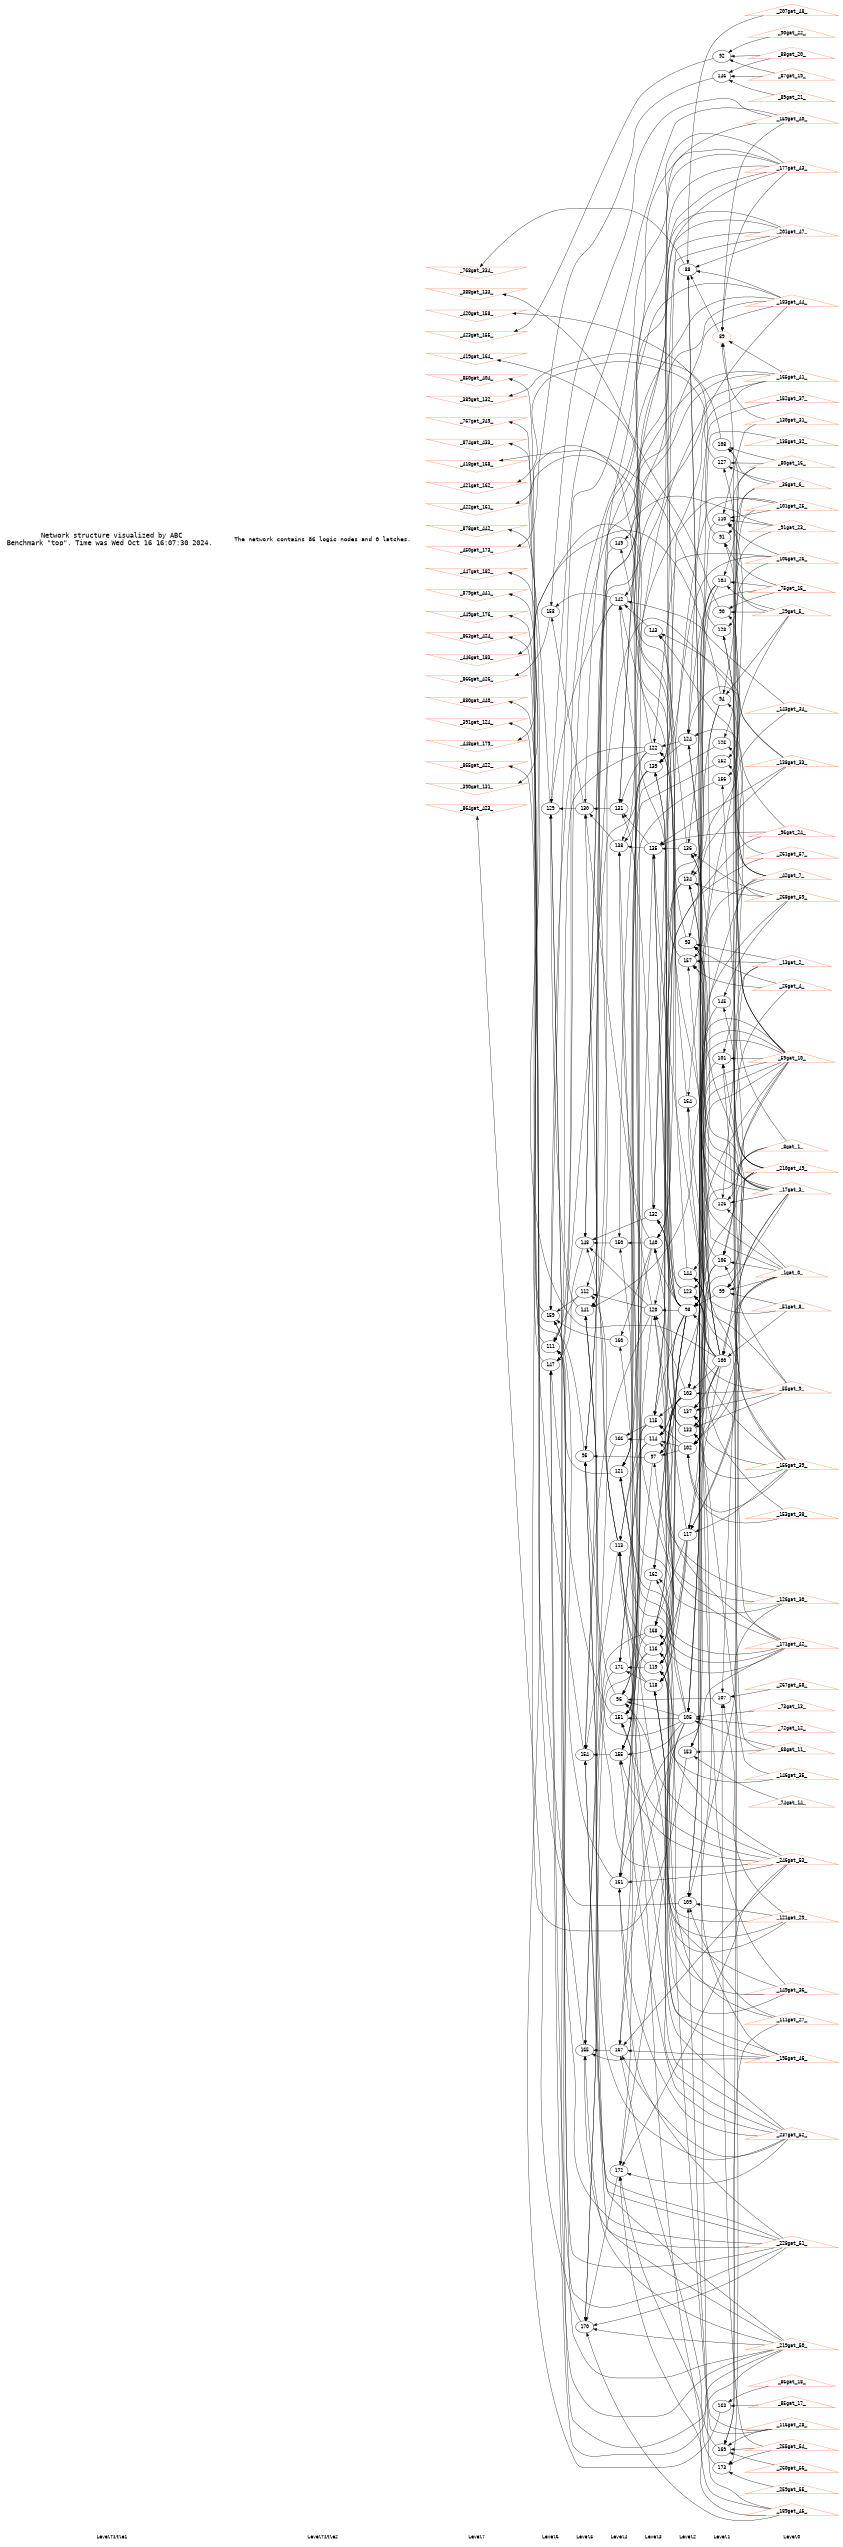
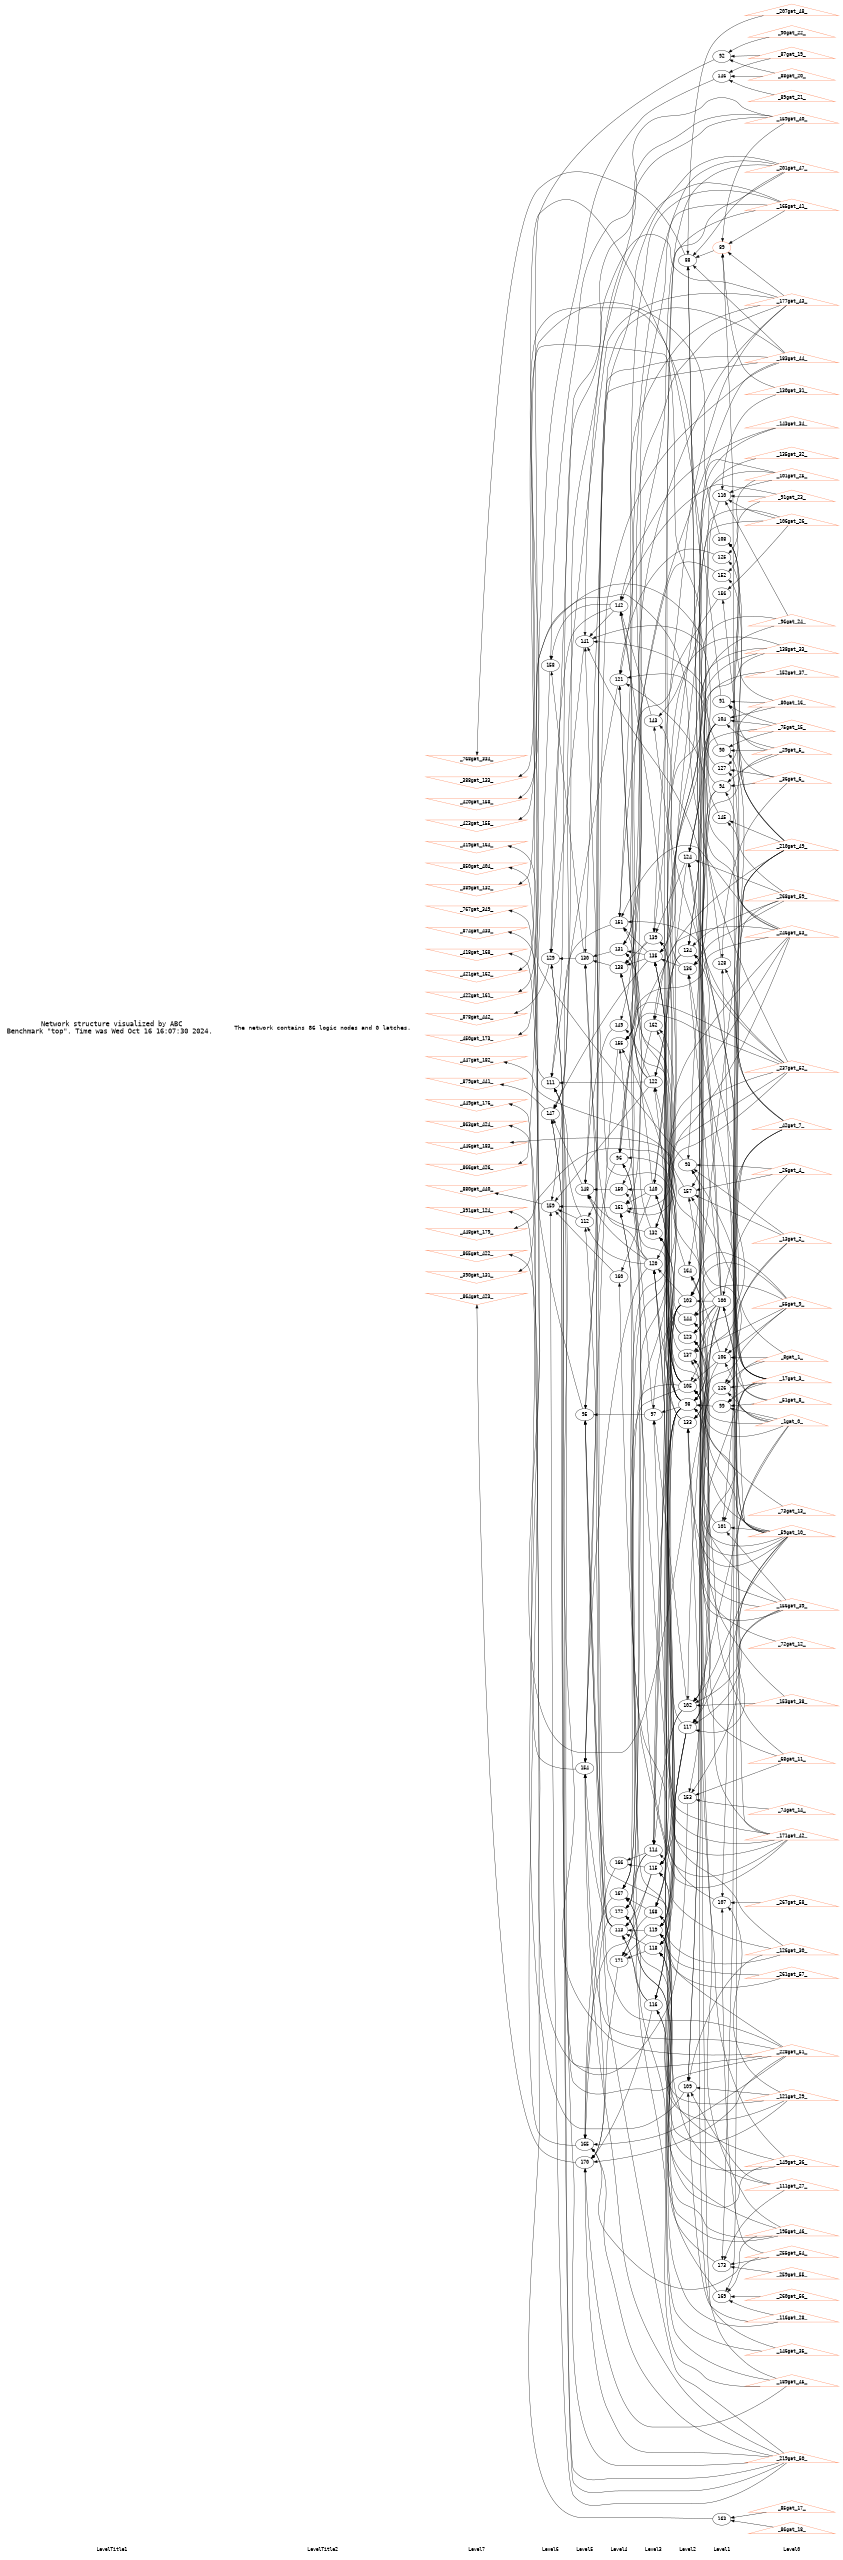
edge "139" -> "147": now "135" -> "147"
edge "_111gat_27_" -> "169": now "_111gat_27_" -> "173"
